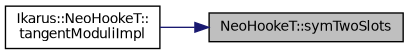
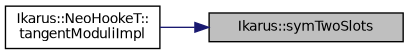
node "NeoHookeT::symTwoSlots": label "NeoHookeT::symTwoSlots" -> "Ikarus::symTwoSlots"
